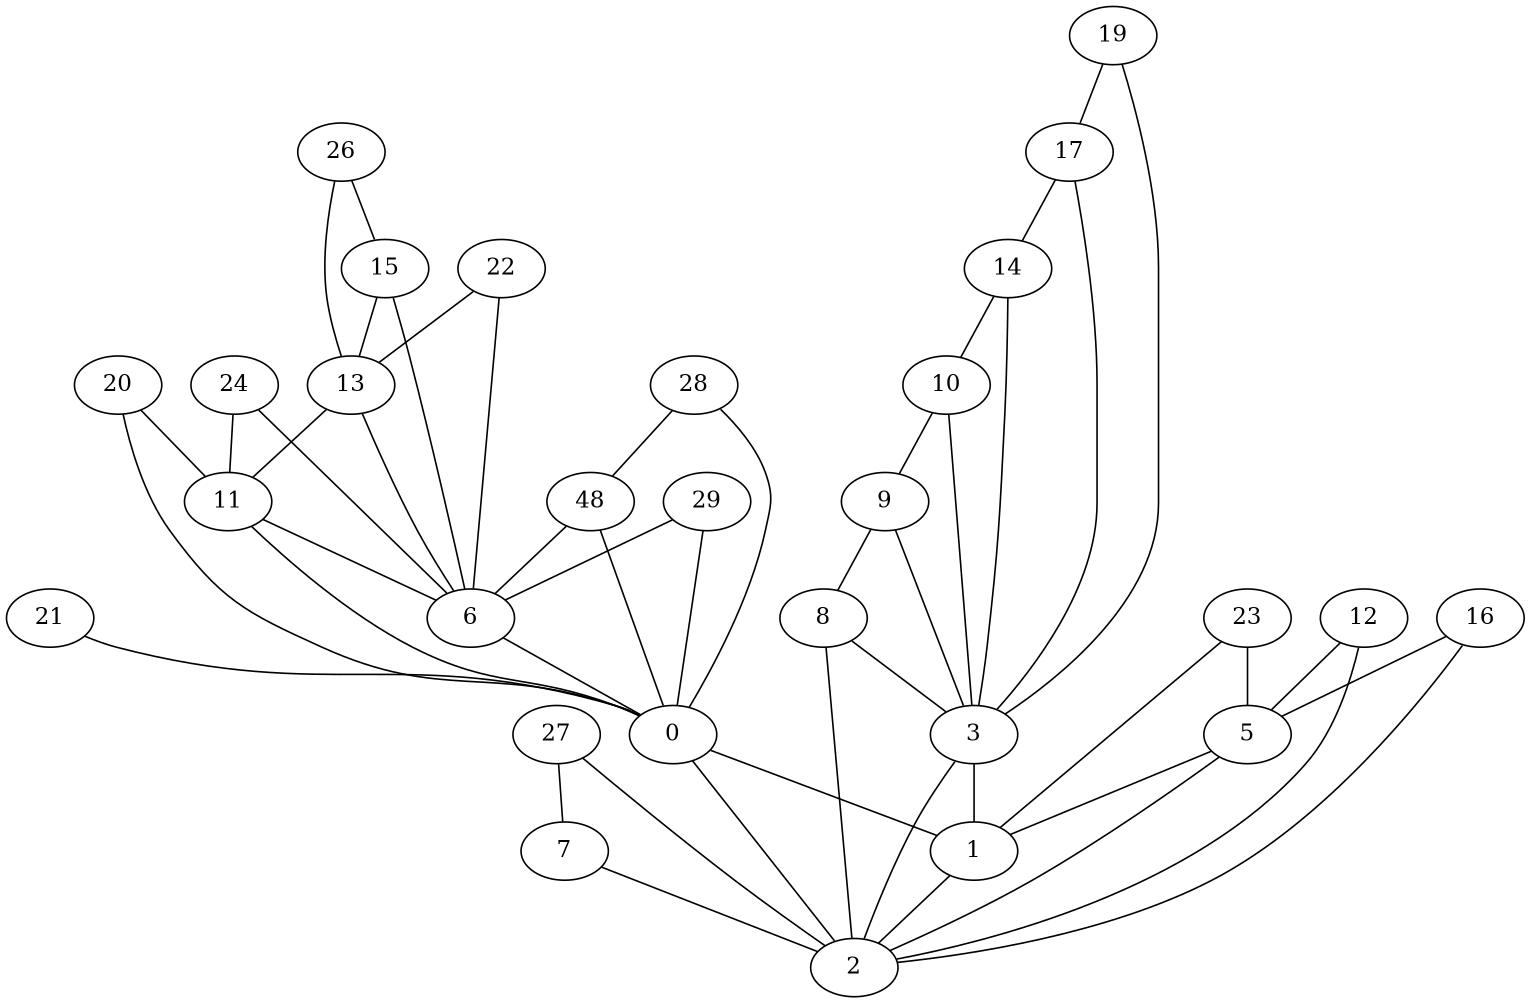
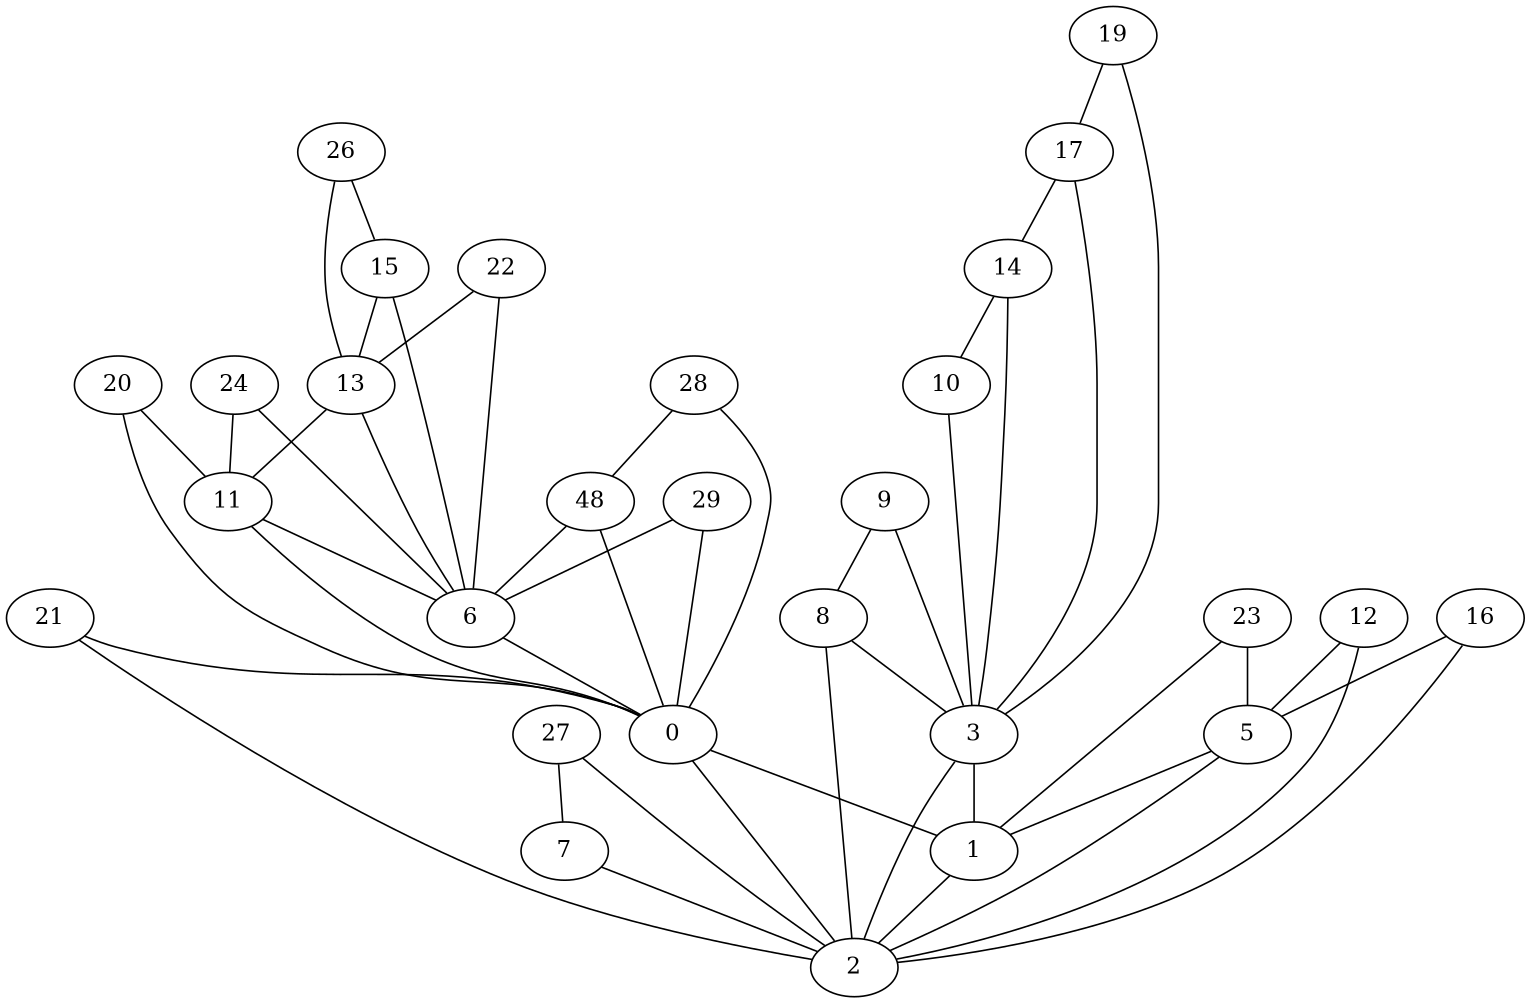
edge "10" -- "9": removed
edge "21" -- "2": added
